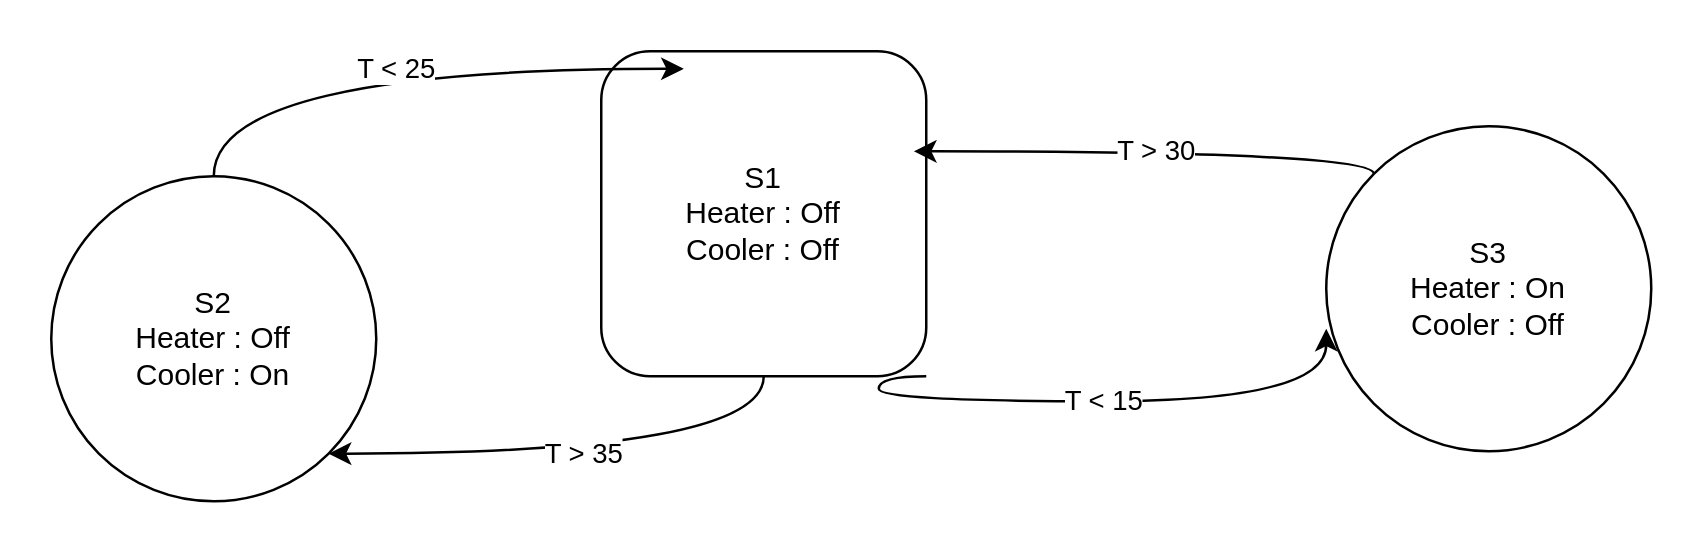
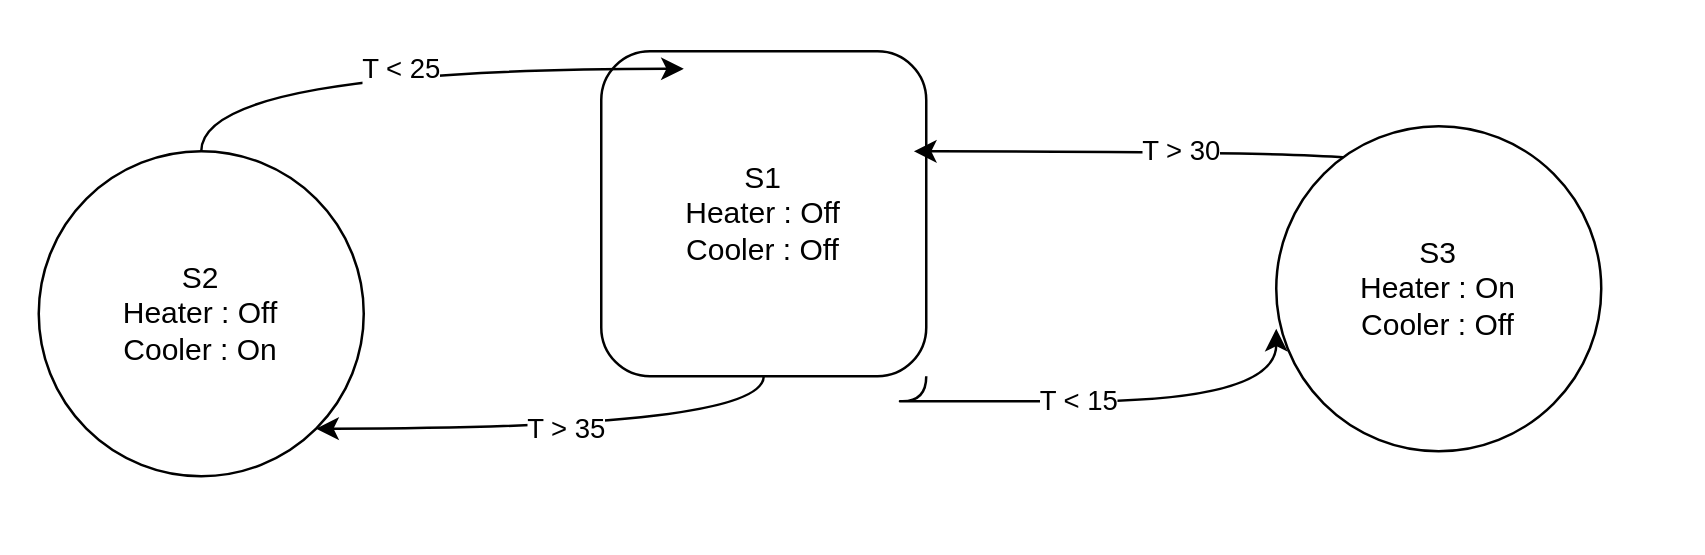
node "S3 Heater : On Cooler : Off": moved (1489, 289) -> (1439, 289)
node "S2 Heater : Off Cooler : On": moved (214, 339) -> (201, 314)
